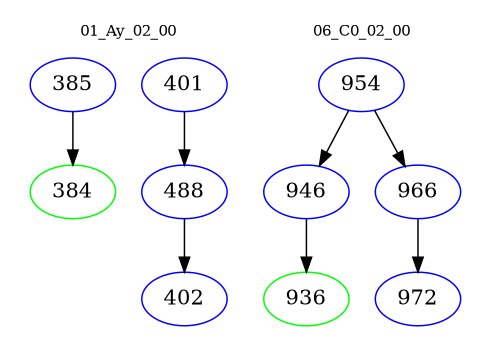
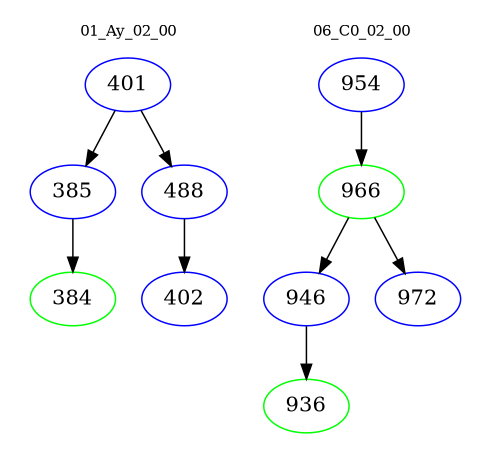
edge "401" -> "385": added
edge "954" -> "946": now "966" -> "946"
node "966": color blue -> green
